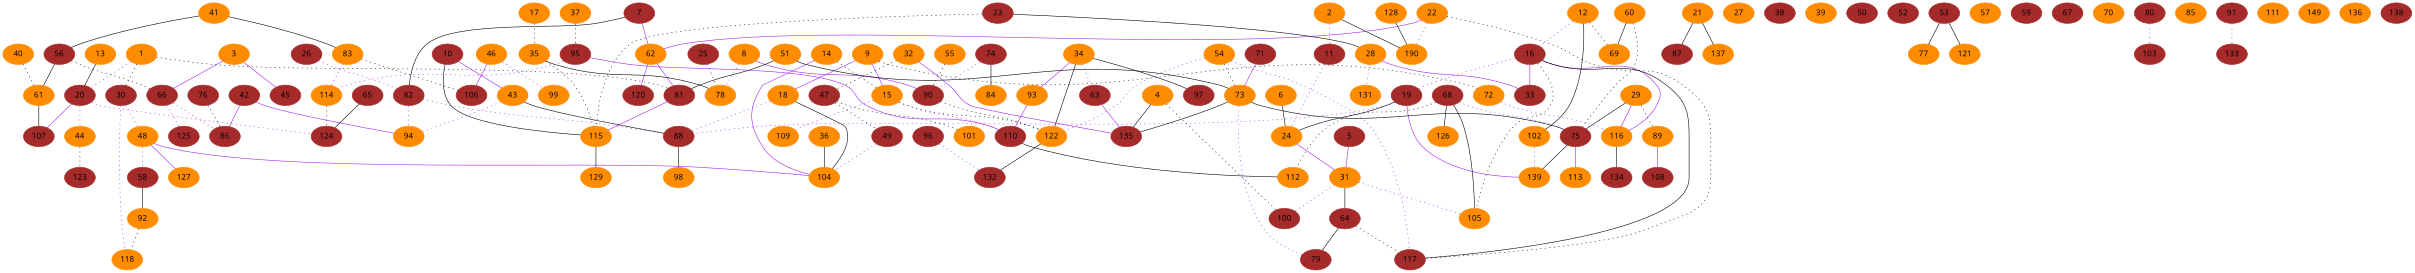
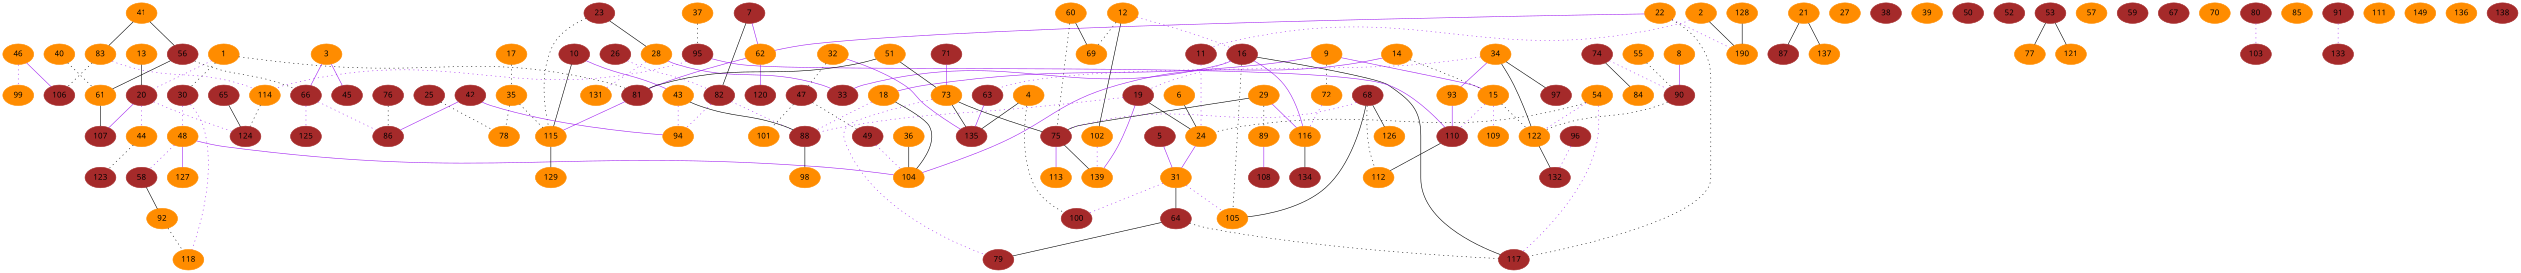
edge "35" -- "78": style solid -> dotted
edge "54" -- "73": now "54" -- "24"
edge "8" -- "78": removed
